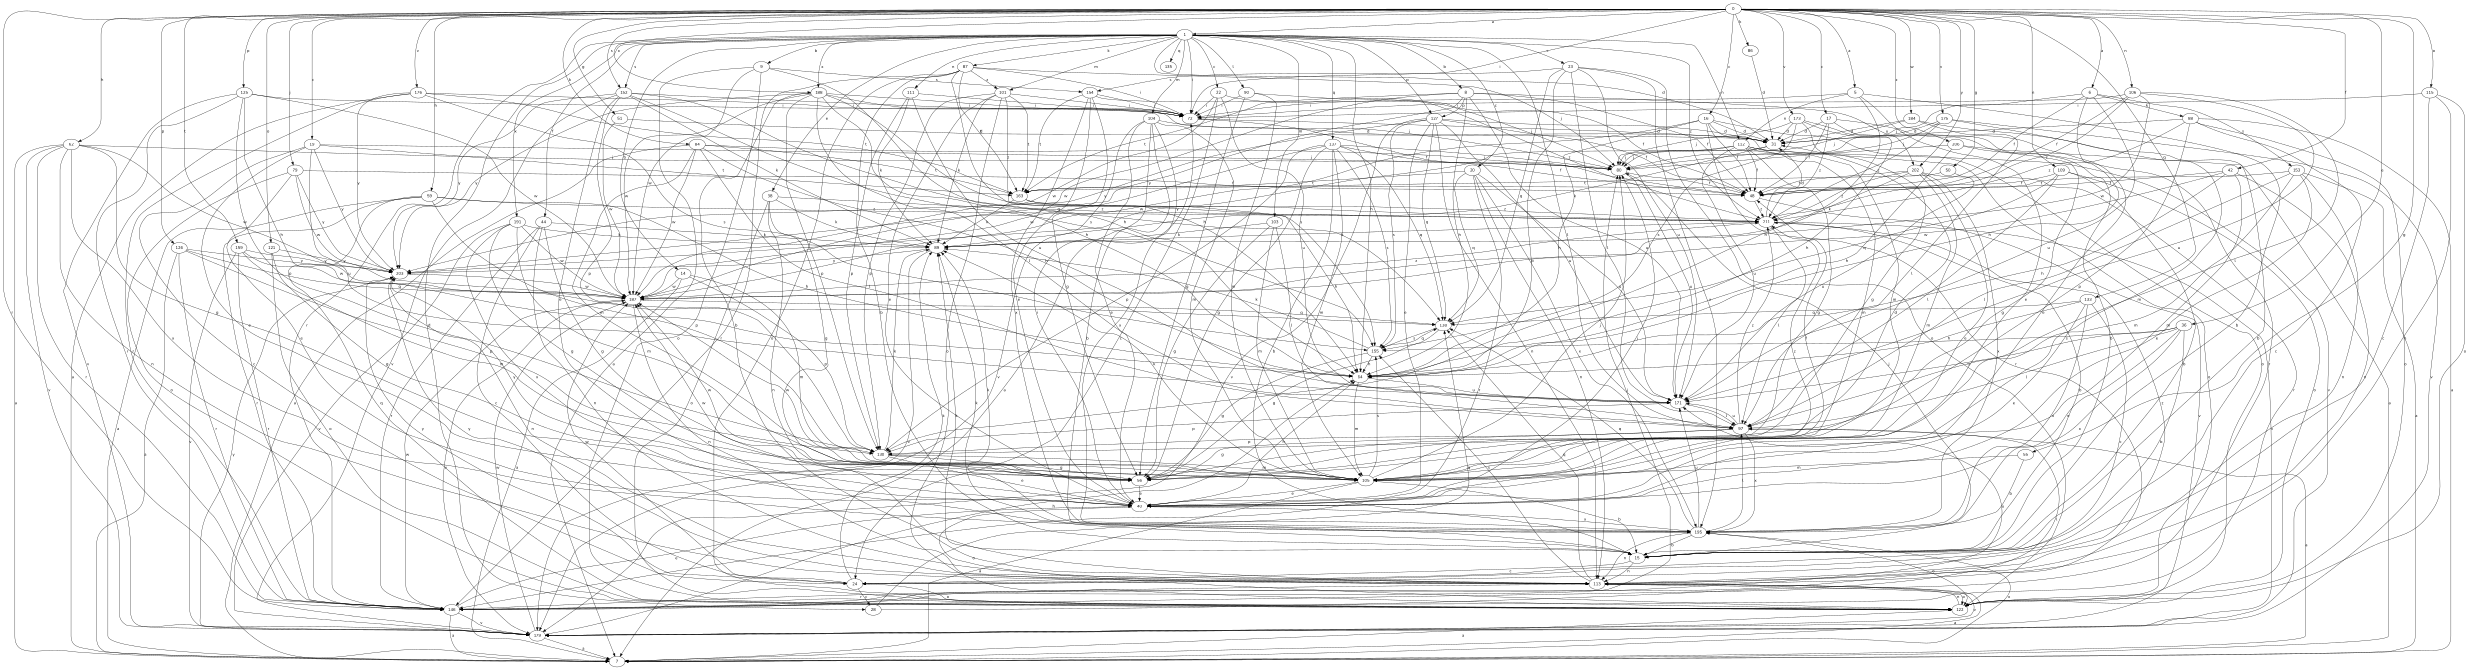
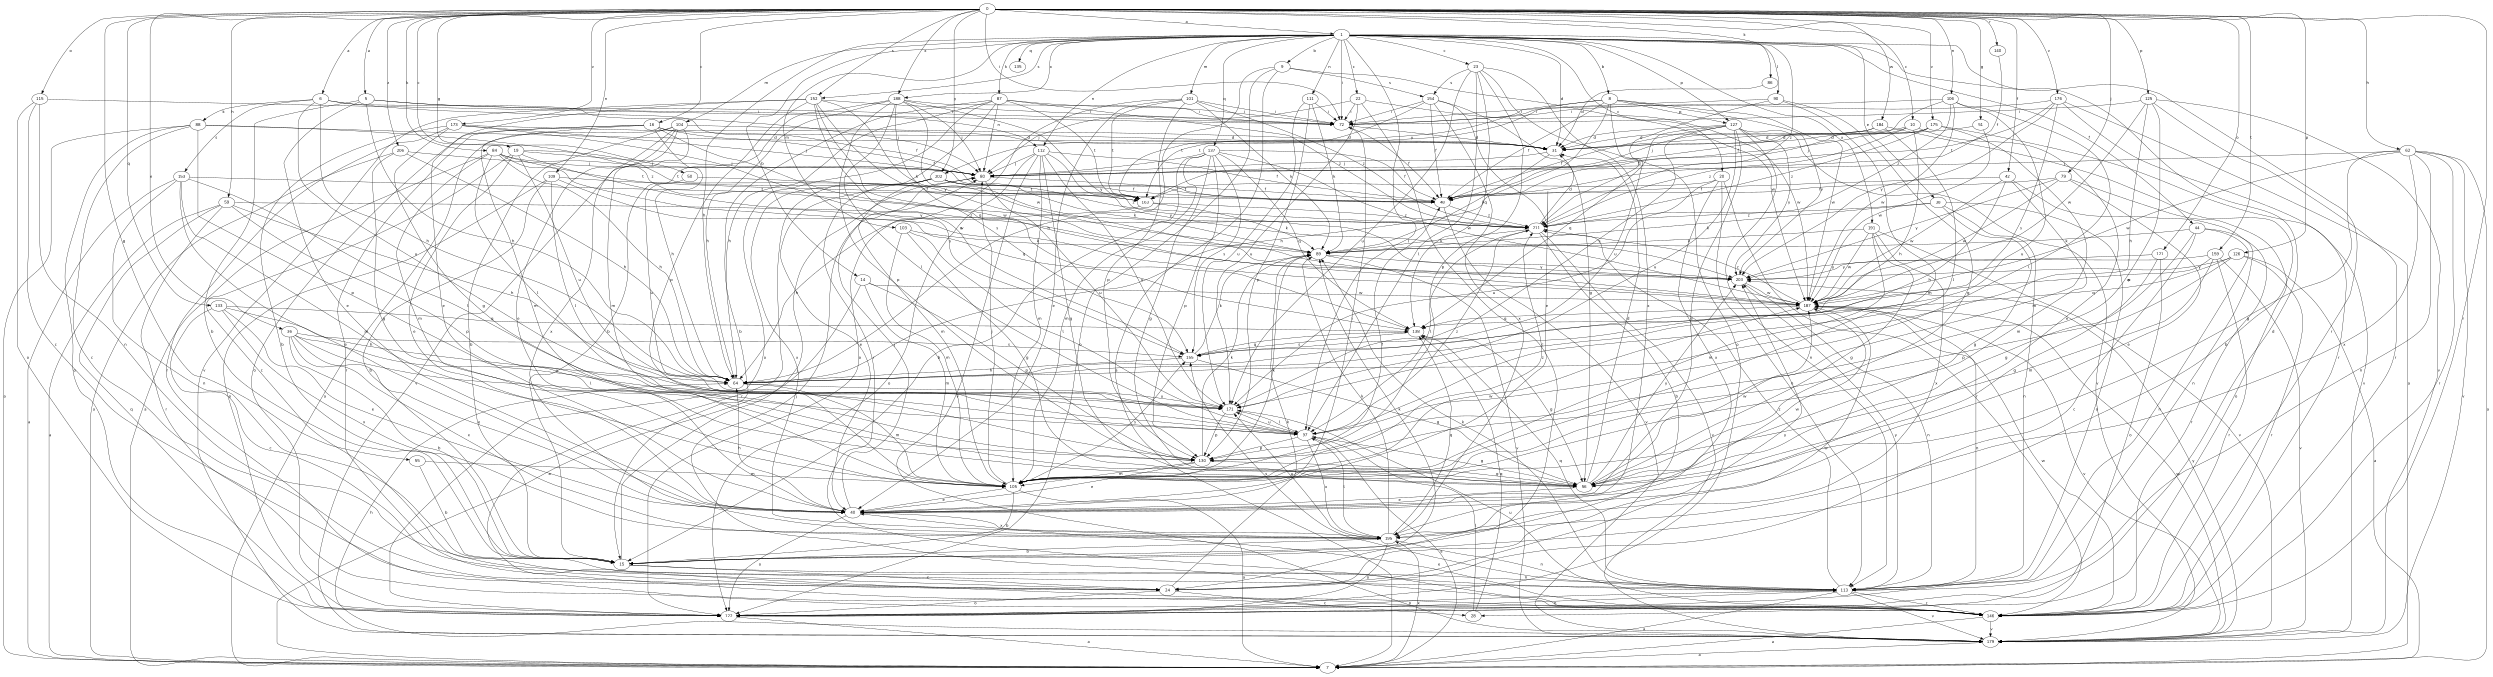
node "140": added
edge "87" -> "101": now "87" -> "211"
node "17": label "17" -> "10"
edge "20" -> "138": removed, label "q"
edge "55" -> "195": now "55" -> "15"
